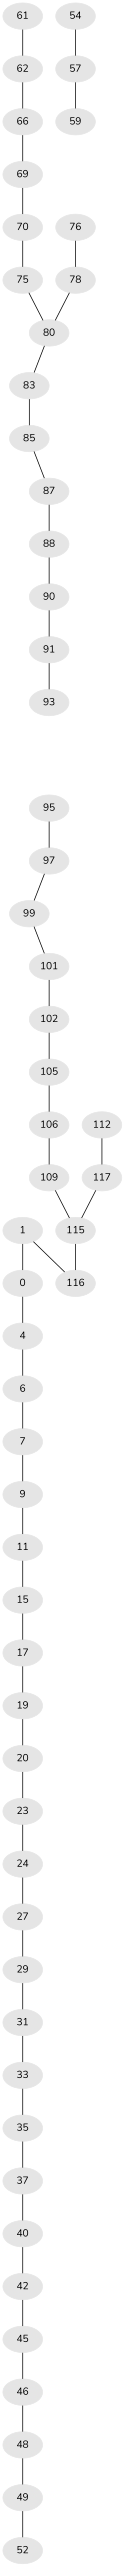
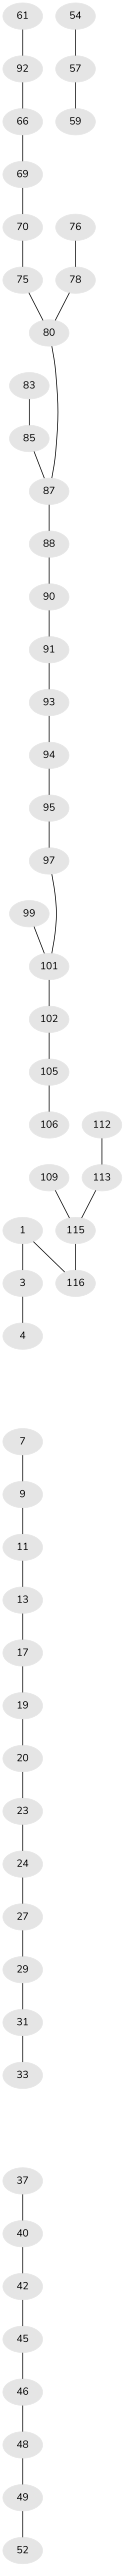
node "62": label "62" -> "92"
edge "80" -- "83": now "80" -- "87"
node "94": added
edge "97" -- "99": now "97" -- "101"
edge "106" -- "109": removed
node "117": label "117" -> "113"
node "0": label "0" -> "3"
node "6": removed
node "15": label "15" -> "13"
node "35": removed
